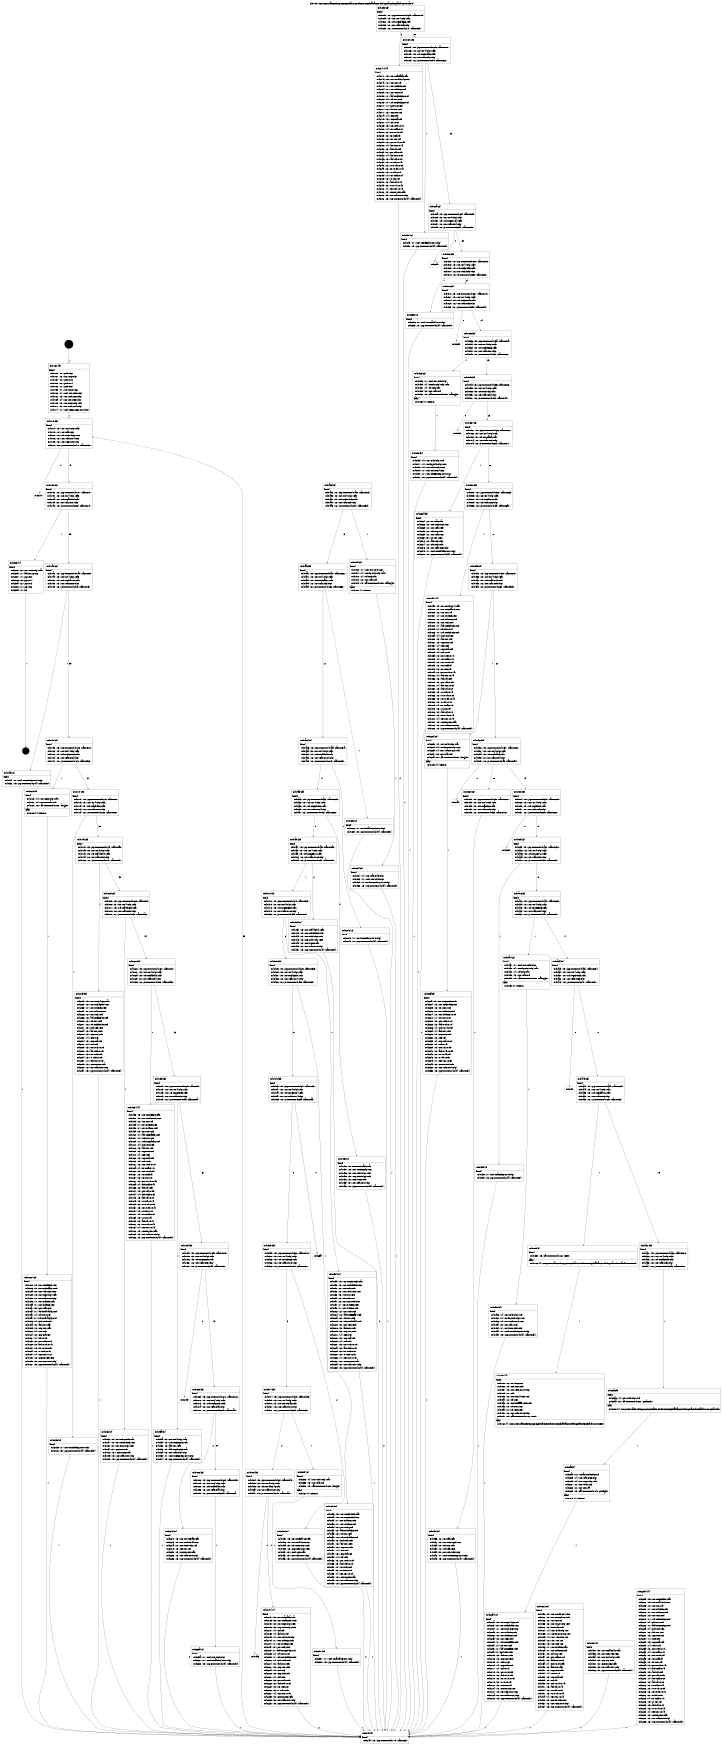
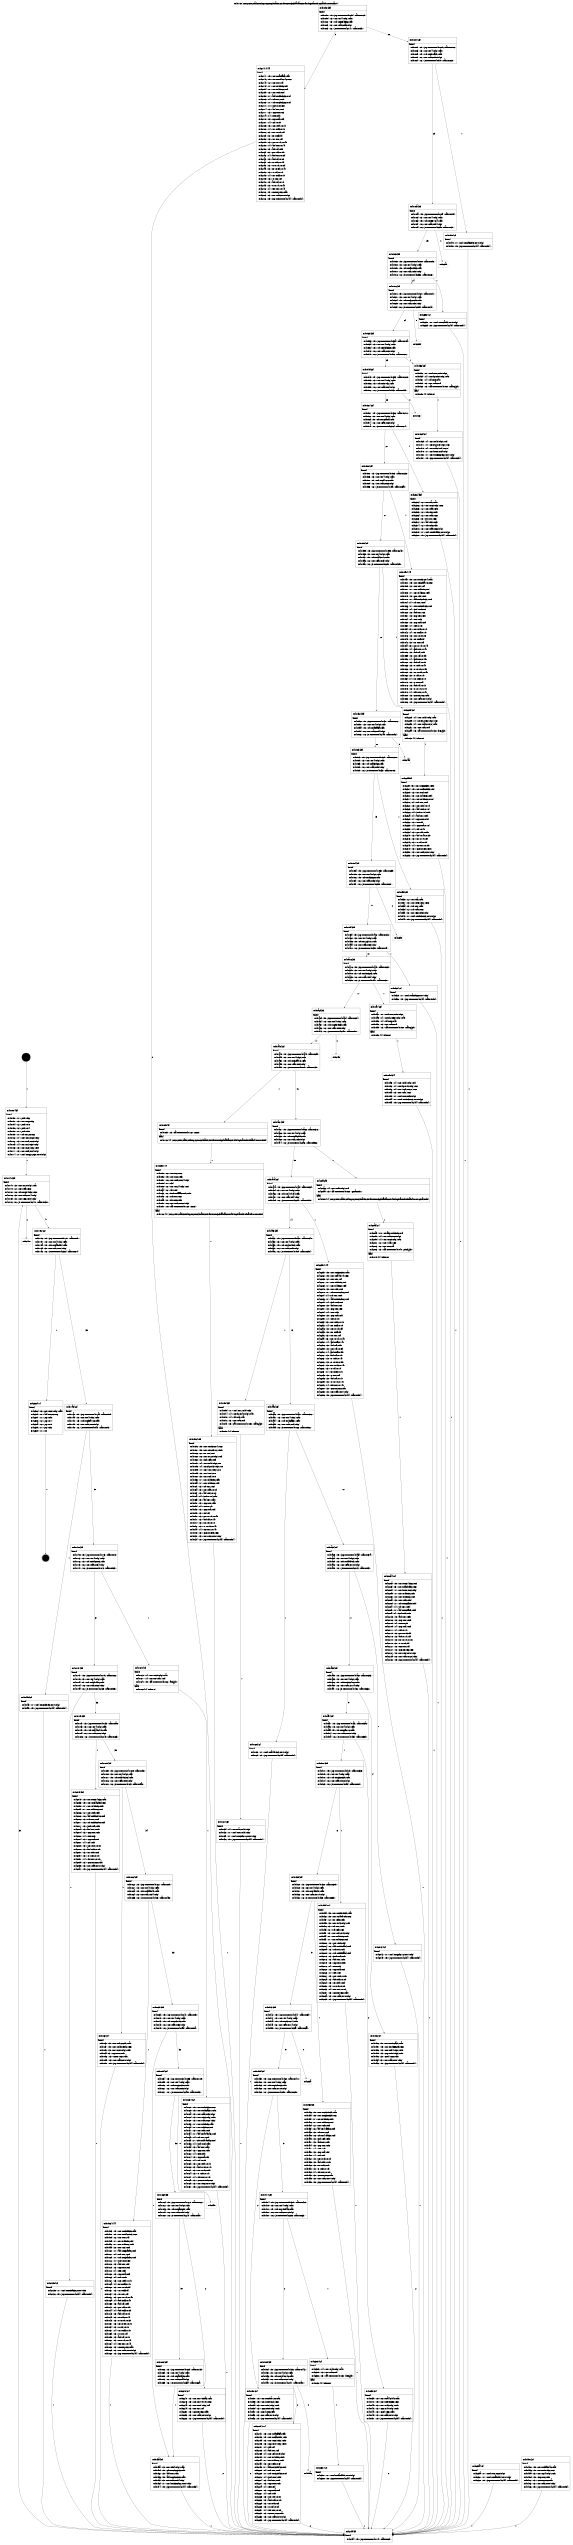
edge "0x4019b2 [25]" -> "0x4019e4 [25]": now "0x4019cb [25]" -> "0x4019e4 [25]"
node "0x401a7a [25]": added
edge "0x401e90 [44]" -> "0x401ebc [109]": added, label "1"
edge "0x401886 [25]" -> "0x4023ba [19]": now "0x401886 [25]" -> "0x401f5a [31]"
